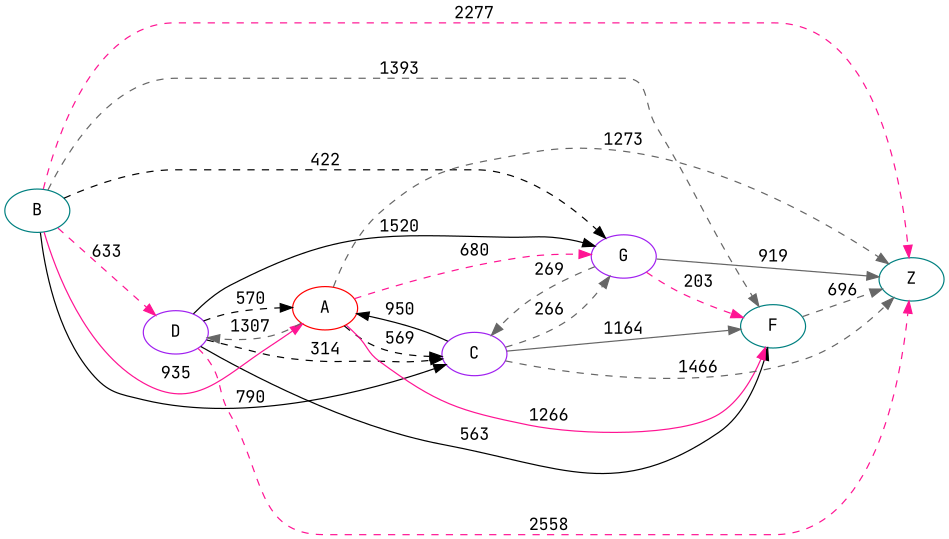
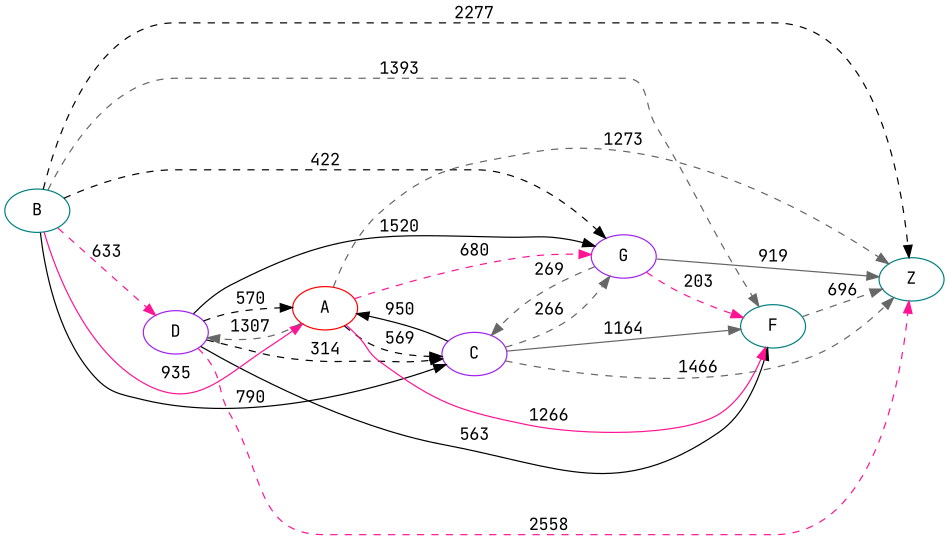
edge "B" -> "Z": color deeppink -> black
